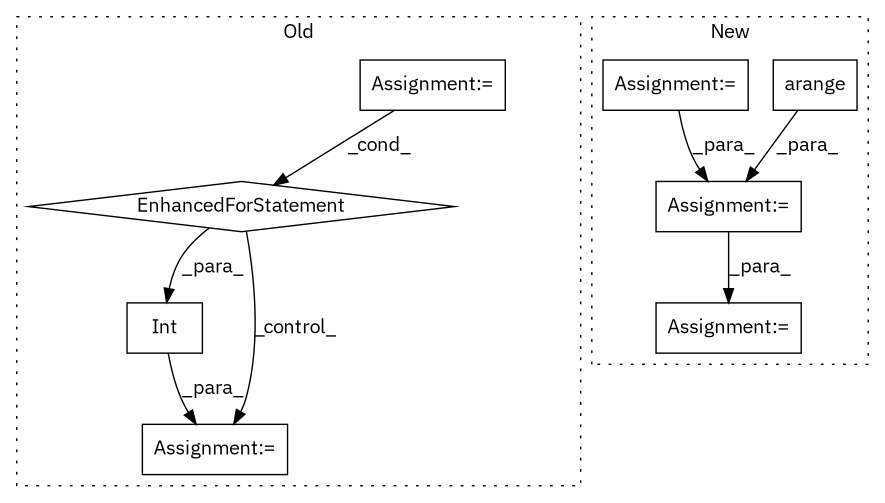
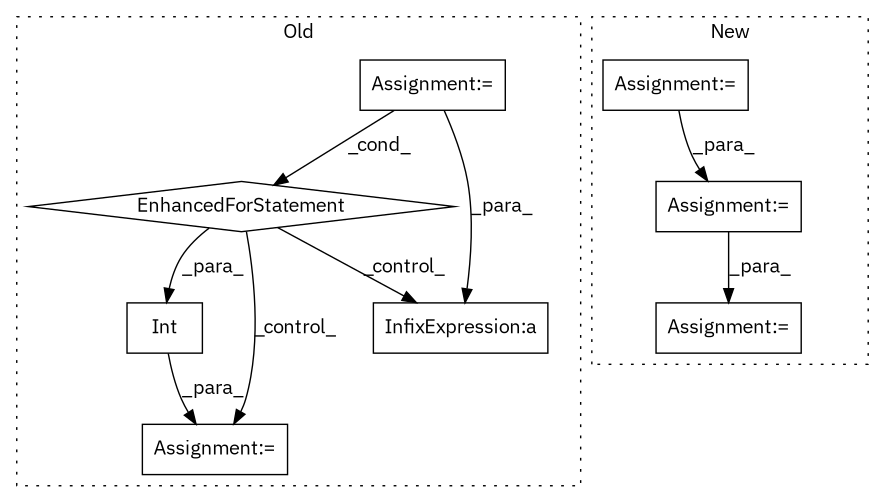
node "arange": removed
node "InfixExpression:a": added
